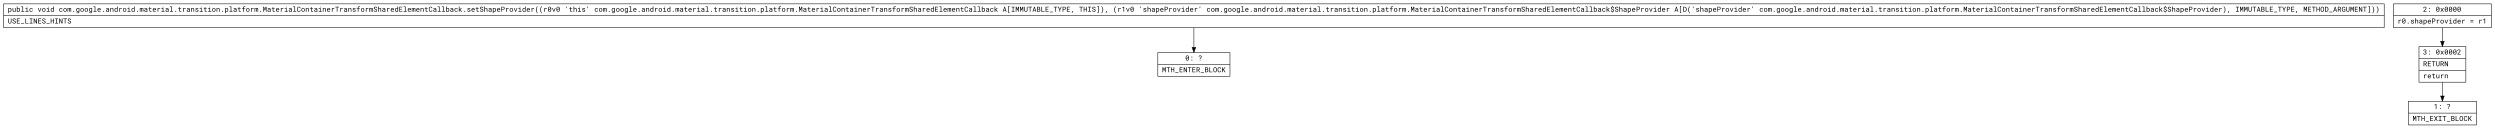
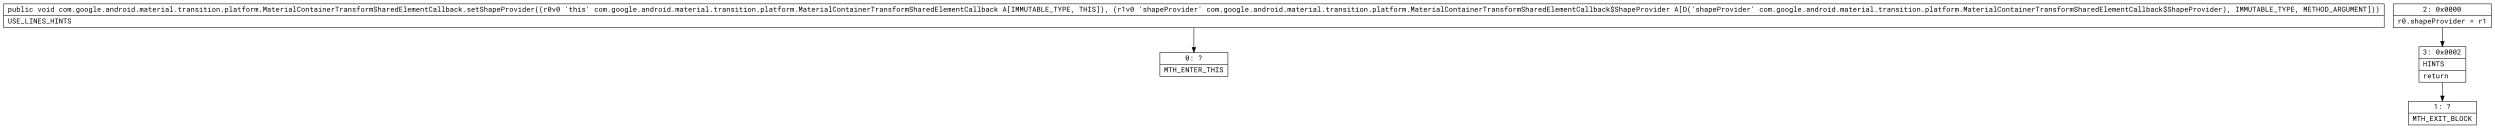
node "3: 0x0002": text "RETURN" -> "HINTS"
node "0: ?": text "MTH_ENTER_BLOCK" -> "MTH_ENTER_THIS"
